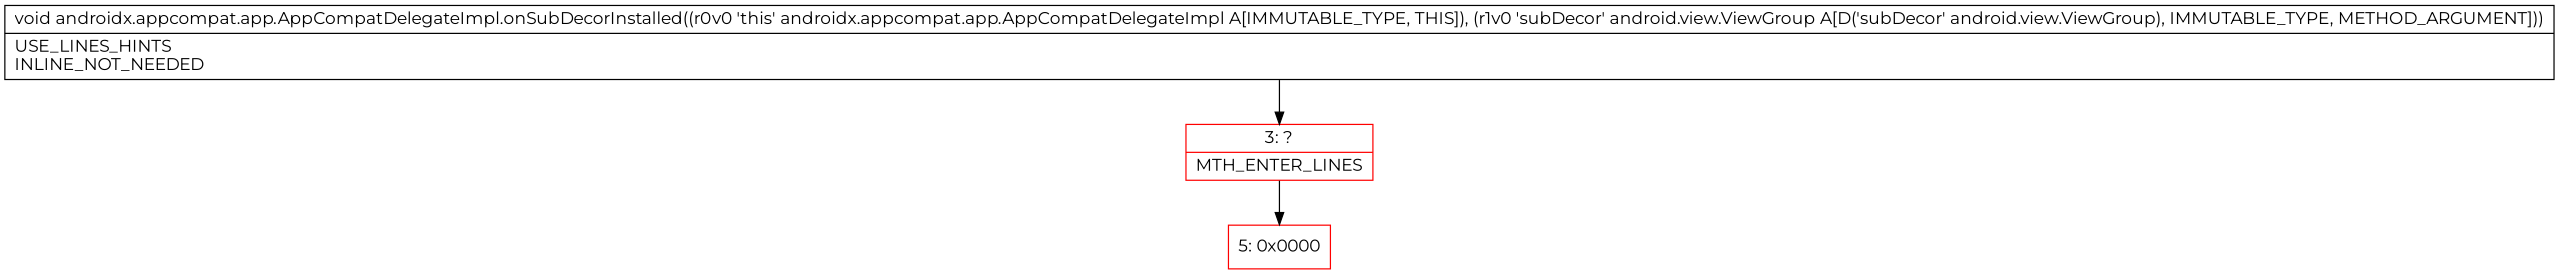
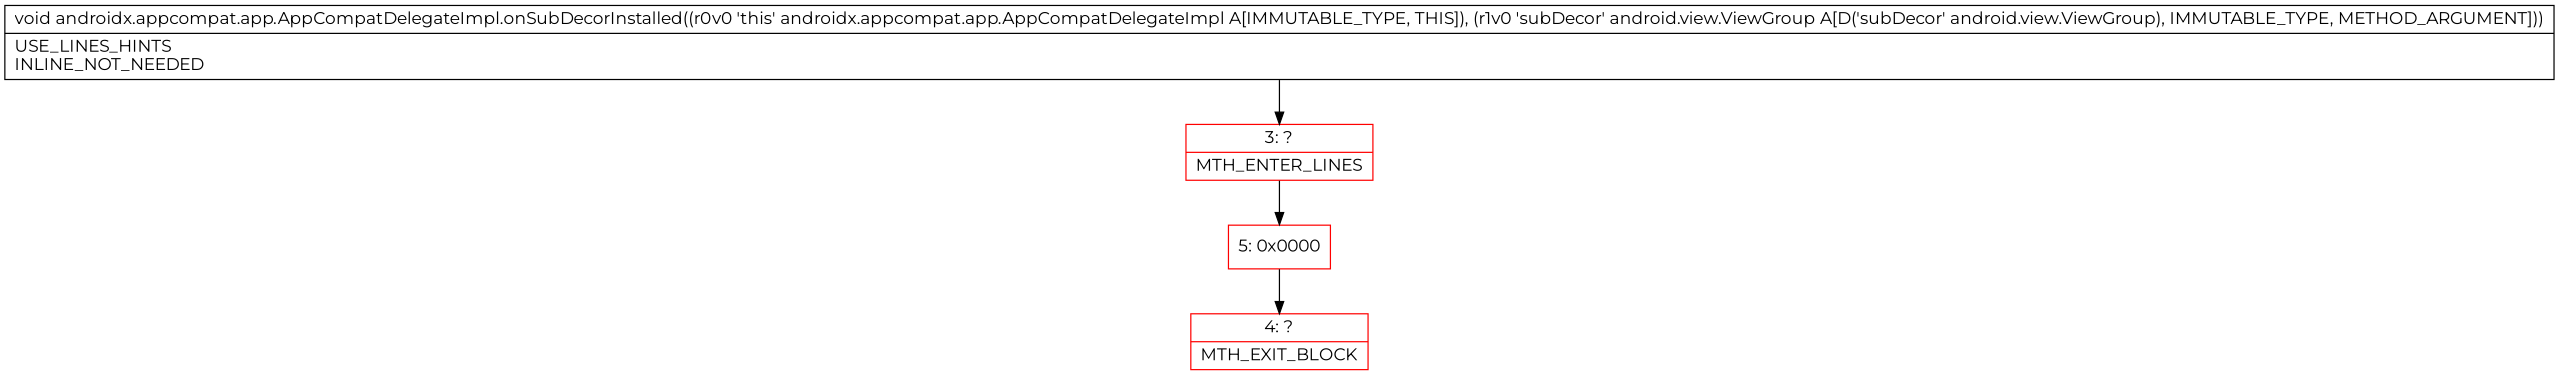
node "4: ?": added
